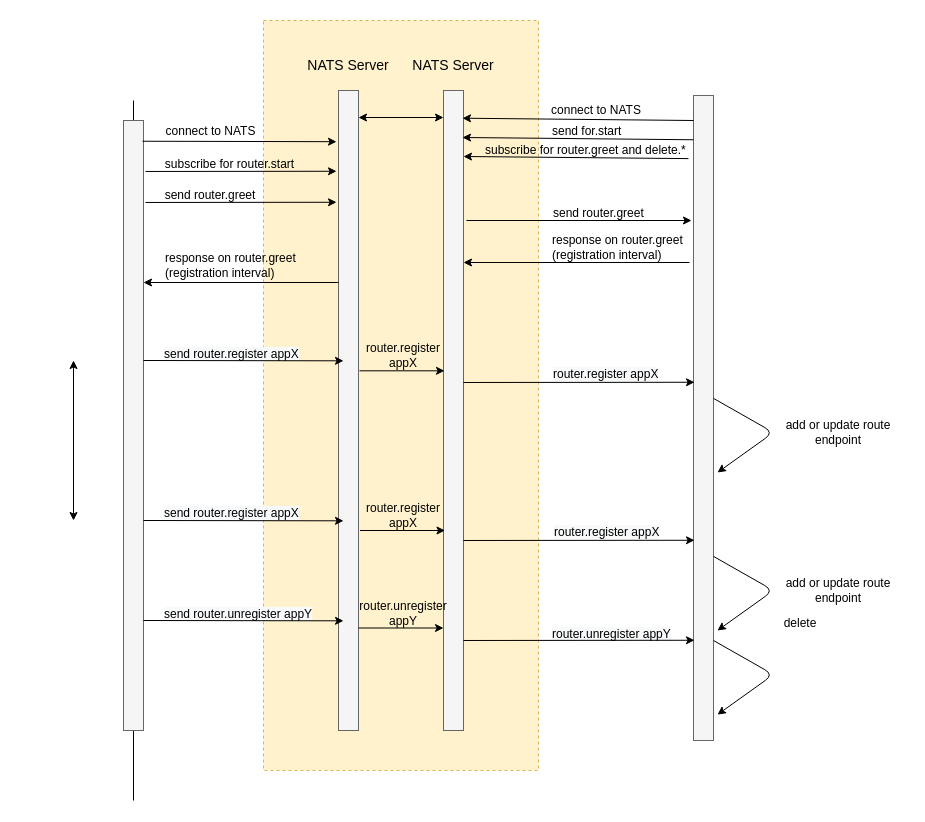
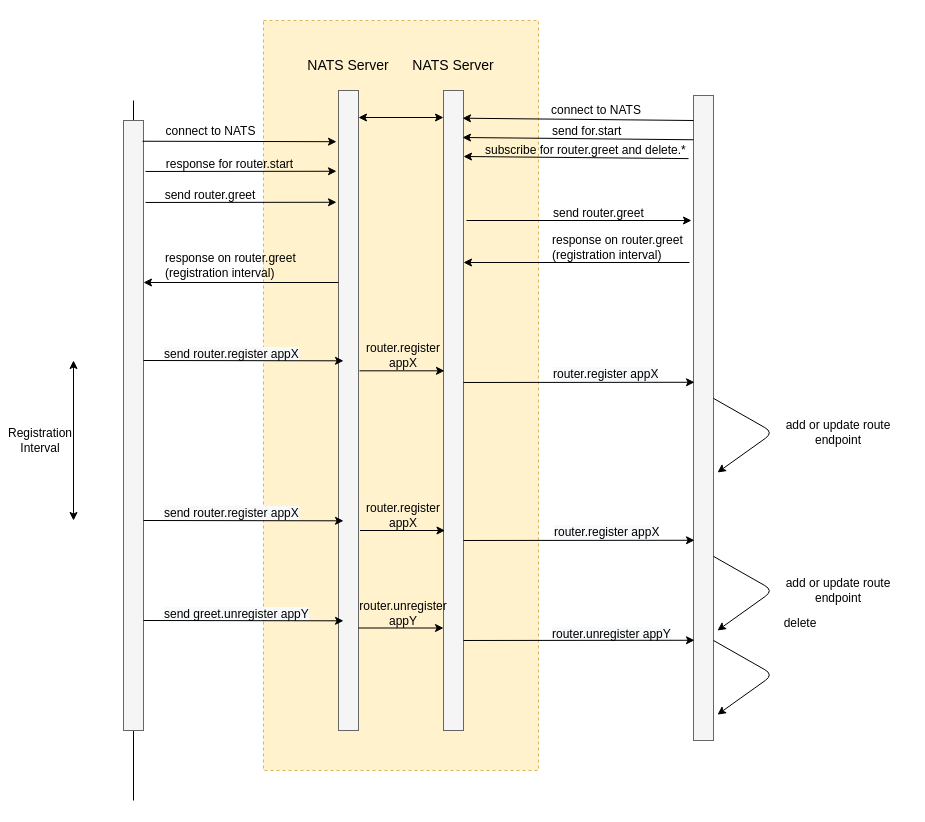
node "subscribe for router.start": label "subscribe for router.start" -> "response for router.start"
node "Registration Interval": added
node "send router.unregister appY": label "send router.unregister appY" -> "send greet.unregister appY"
